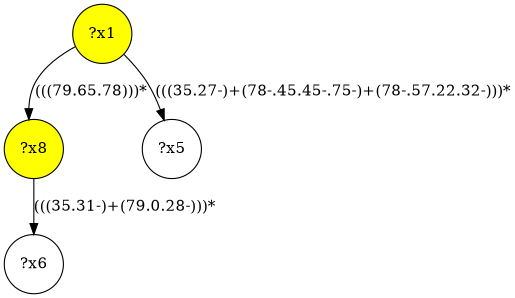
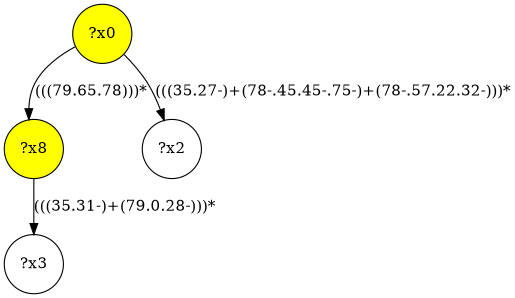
node "?x1": label "?x1" -> "?x0"
node "?x5": label "?x5" -> "?x2"
node "?x6": label "?x6" -> "?x3"
